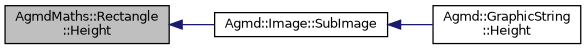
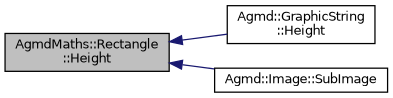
edge "Agmd::GraphicString ::Height" -> "Agmd::Image::SubImage": now "Agmd::GraphicString ::Height" -> "AgmdMaths::Rectangle ::Height"
